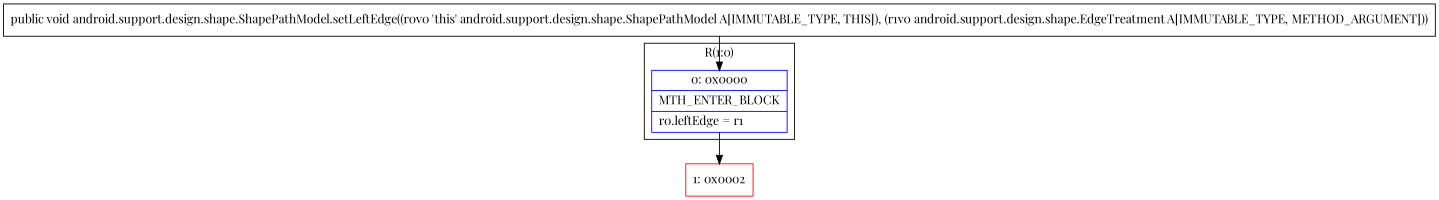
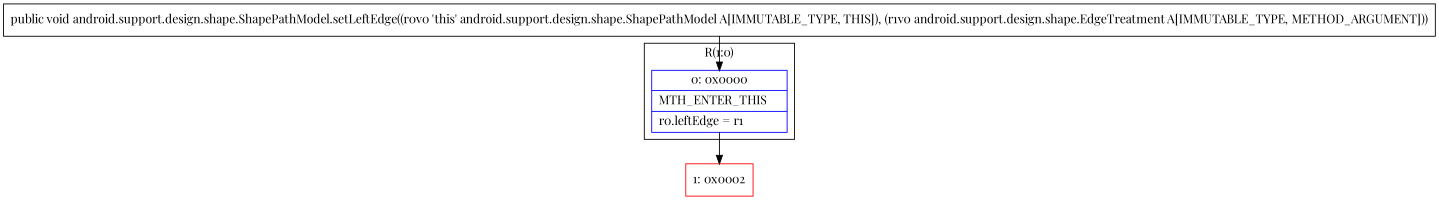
node "0: 0x0000": text "MTH_ENTER_BLOCK" -> "MTH_ENTER_THIS"
